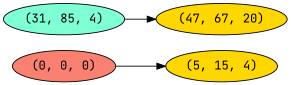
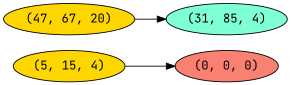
edge "(31, 85, 4)" -> "(47, 67, 20)": reversed
edge "(0, 0, 0)" -> "(5, 15, 4)": reversed
